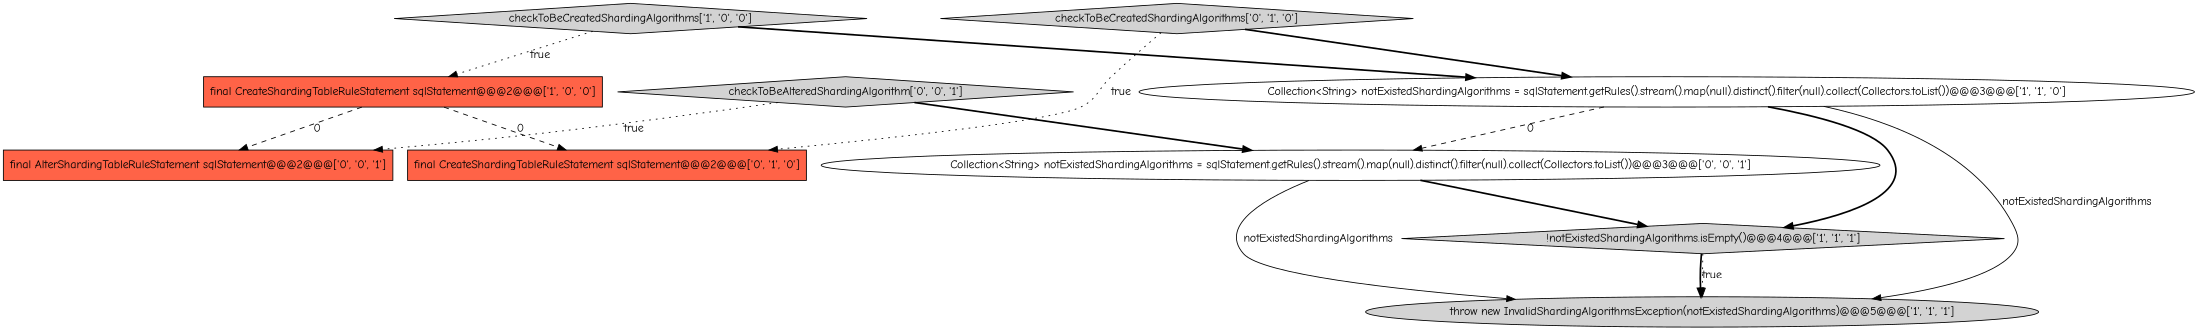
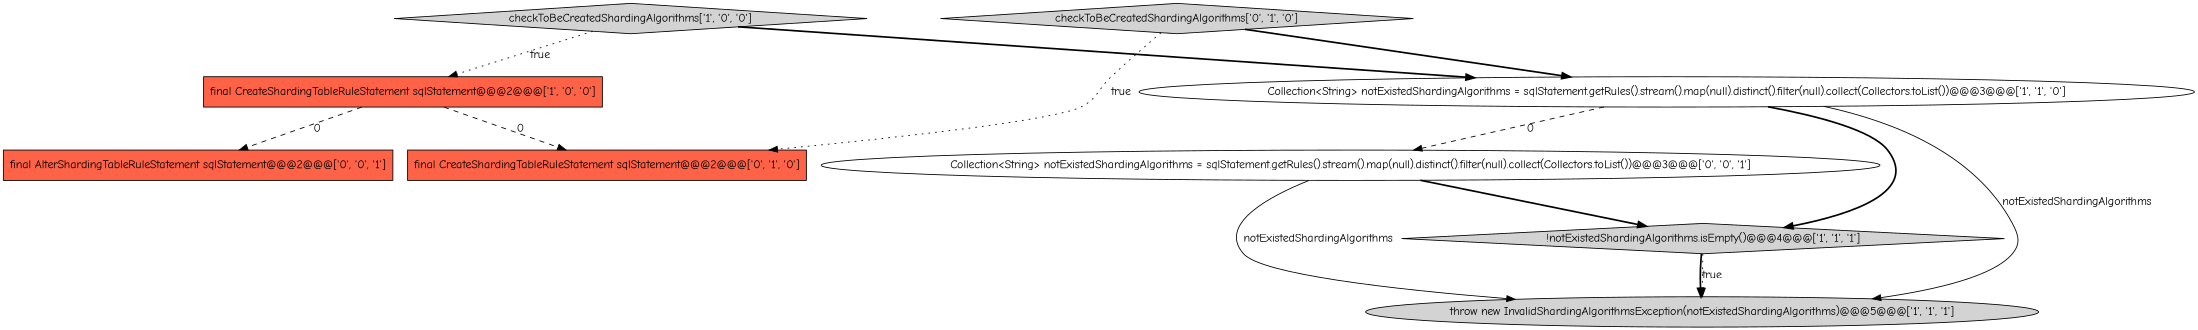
node "checkToBeAlteredShardingAlgorithm['0', '0', '1']": removed
